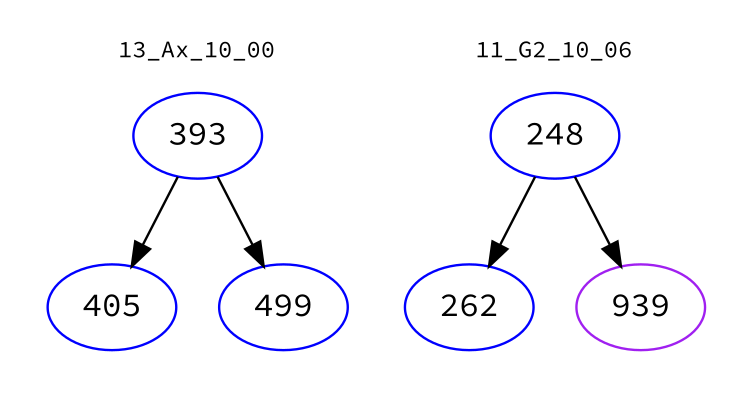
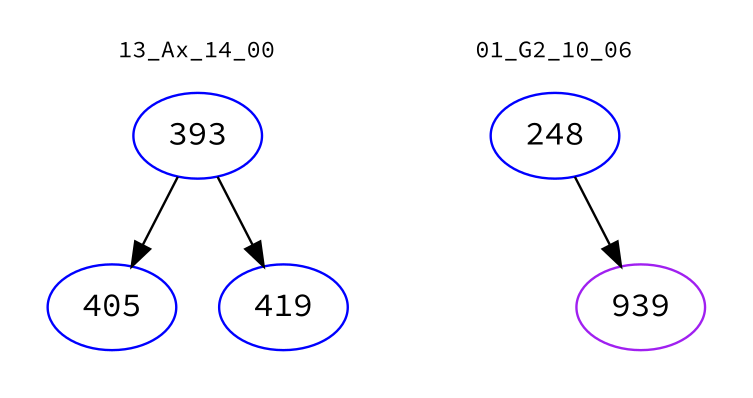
cluster "13_Ax_10_00": label "13_Ax_10_00" -> "13_Ax_14_00"
cluster "11_G2_10_06": label "11_G2_10_06" -> "01_G2_10_06"
node "499": label "499" -> "419"
node "262": removed
